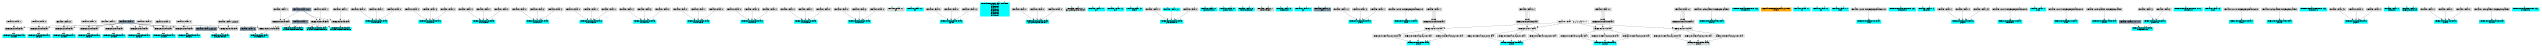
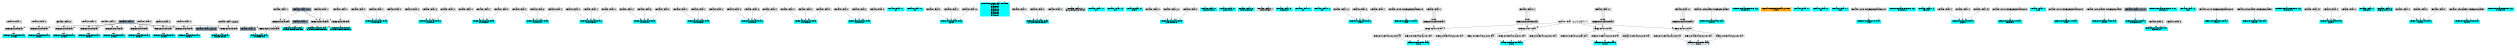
node "VFXValue`1 Float (0,1) A_a": fillcolor lightgray -> cyan
node "VFXValue`1 Float (-0,1)": fillcolor cyan -> lightgray
node "VFXValue`1 Float (0,8) B_b": fillcolor lightslategray -> cyan
edge "VFXExpressionCombine Float2 flipBookSize" -> "VFXExpressionDivide Float2 invFlipBookSize": reversed
